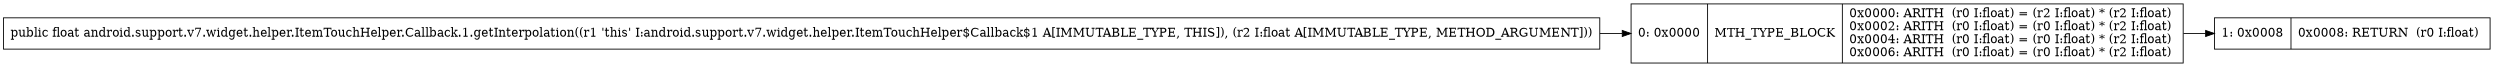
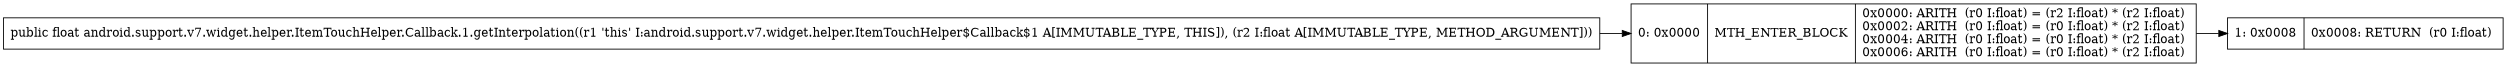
node "0: 0x0000": text "MTH_TYPE_BLOCK" -> "MTH_ENTER_BLOCK"
